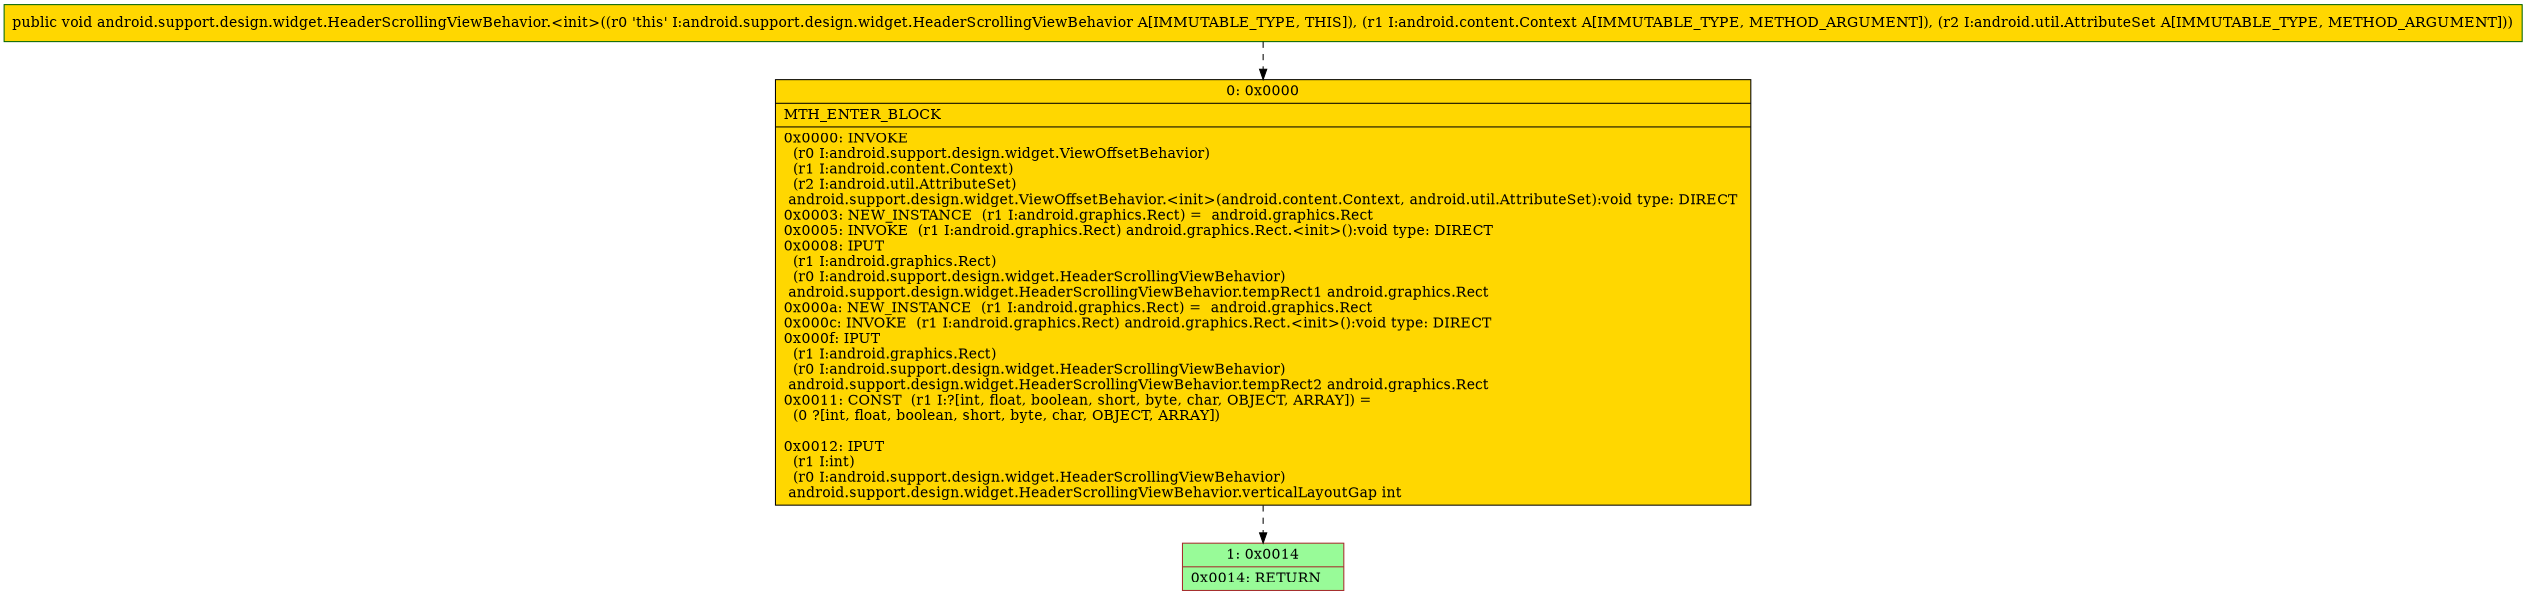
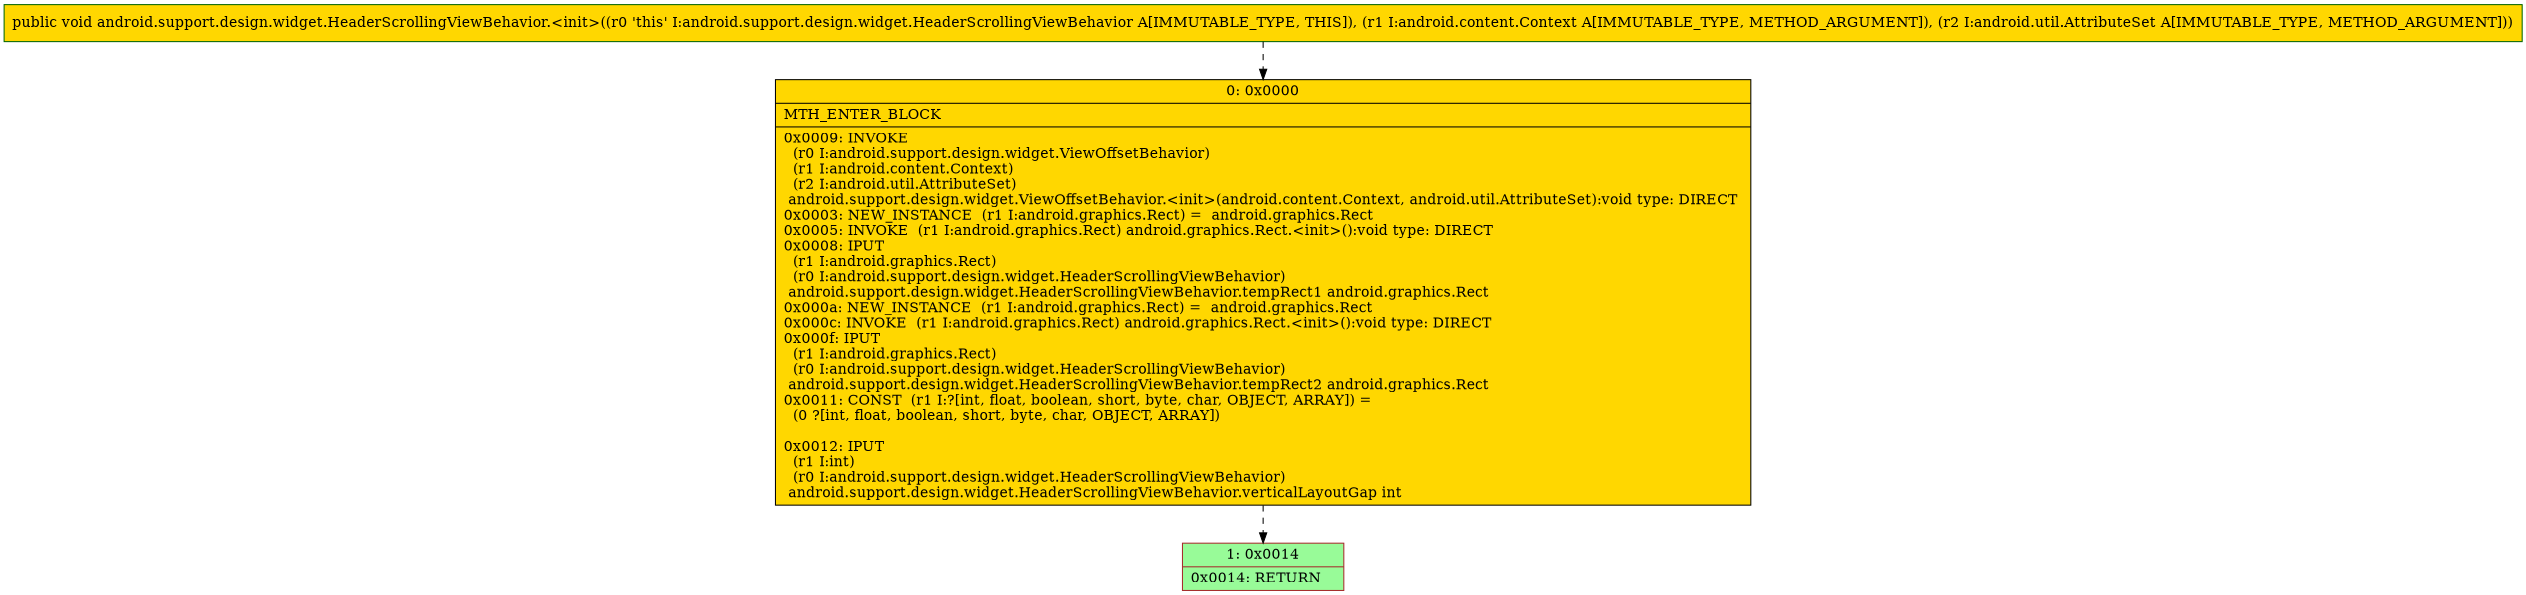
node "0: 0x0000": text "0x0000: INVOKE" -> "0x0009: INVOKE"
